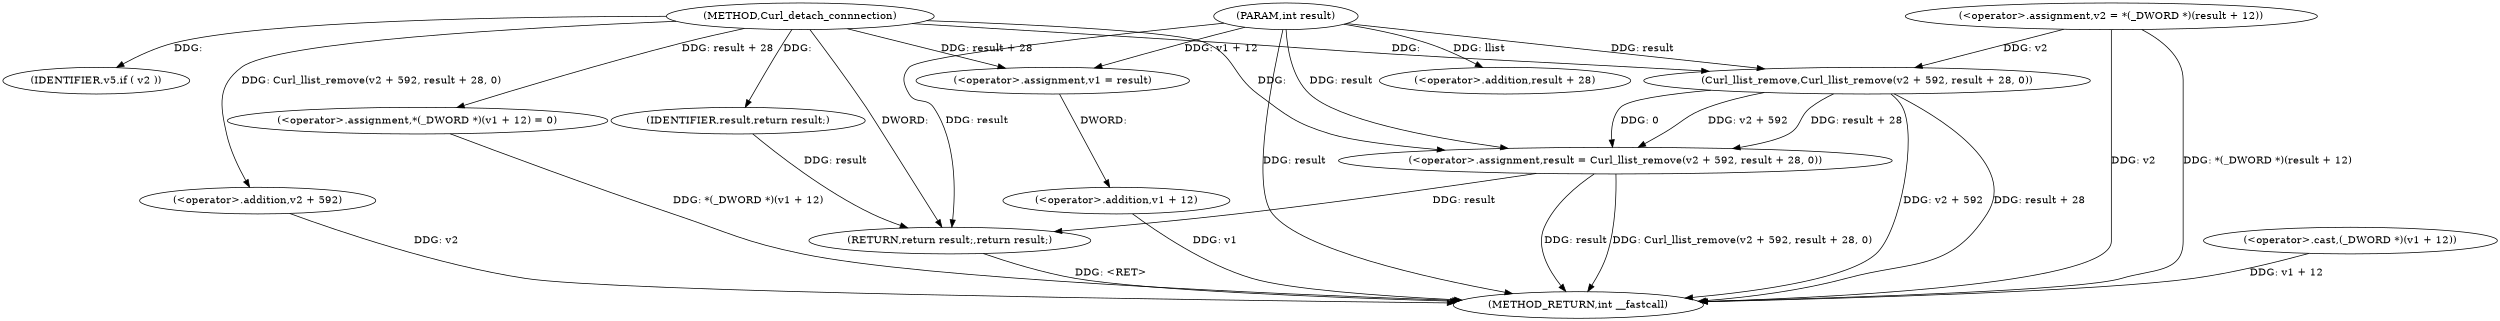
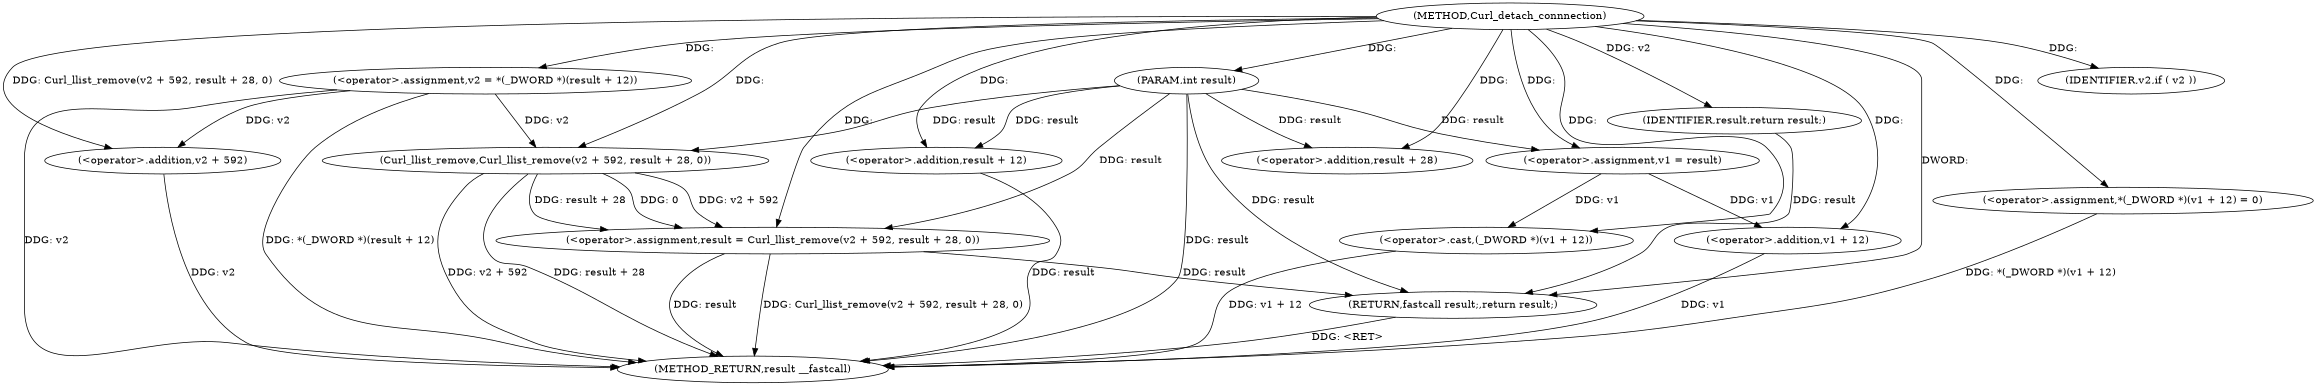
edge "(METHOD,Curl_detach_connnection)" -> "(<operator>.assignment,v2 = *(_DWORD *)(result + 12))": added, label "DDG:"
edge "(METHOD,Curl_detach_connnection)" -> "(<operator>.assignment,*(_DWORD *)(v1 + 12) = 0)": label "DDG: result + 28" -> "DDG: "
edge "(METHOD,Curl_detach_connnection)" -> "(IDENTIFIER,result,return result;)": label "DDG: " -> "DDG: v2"
edge "(METHOD,Curl_detach_connnection)" -> "(<operator>.assignment,v1 = result)": label "DDG: result + 28" -> "DDG: "
edge "(PARAM,int result)" -> "(<operator>.assignment,v1 = result)": label "DDG: v1 + 12" -> "DDG: result"
edge "(PARAM,int result)" -> "(<operator>.addition,result + 28)": label "DDG: llist" -> "DDG: result"
edge "(METHOD,Curl_detach_connnection)" -> "(PARAM,int result)": added, label "DDG:"
edge "(METHOD,Curl_detach_connnection)" -> "(<operator>.addition,v1 + 12)": added, label "DDG:"
node "(IDENTIFIER,v5,if ( v2 ))": label "(IDENTIFIER,v5,if ( v2 ))" -> "(IDENTIFIER,v2,if ( v2 ))"
edge "(METHOD,Curl_detach_connnection)" -> "(<operator>.addition,result + 28)": added, label "DDG:"
edge "(<operator>.assignment,v2 = *(_DWORD *)(result + 12))" -> "(<operator>.addition,v2 + 592)": added, label "DDG: v2"
edge "(<operator>.assignment,v1 = result)" -> "(<operator>.addition,v1 + 12)": label "DWORD: " -> "DDG: v1"
edge "(METHOD,Curl_detach_connnection)" -> "(<operator>.cast,(_DWORD *)(v1 + 12))": added, label "DDG:"
node "(<operator>.addition,result + 12)": added
edge "(<operator>.assignment,v1 = result)" -> "(<operator>.cast,(_DWORD *)(v1 + 12))": added, label "DDG: v1"
node "(RETURN,return result;,return result;)": label "(RETURN,return result;,return result;)" -> "(RETURN,fastcall result;,return result;)"
node "(METHOD_RETURN,int __fastcall)": label "(METHOD_RETURN,int __fastcall)" -> "(METHOD_RETURN,result __fastcall)"
